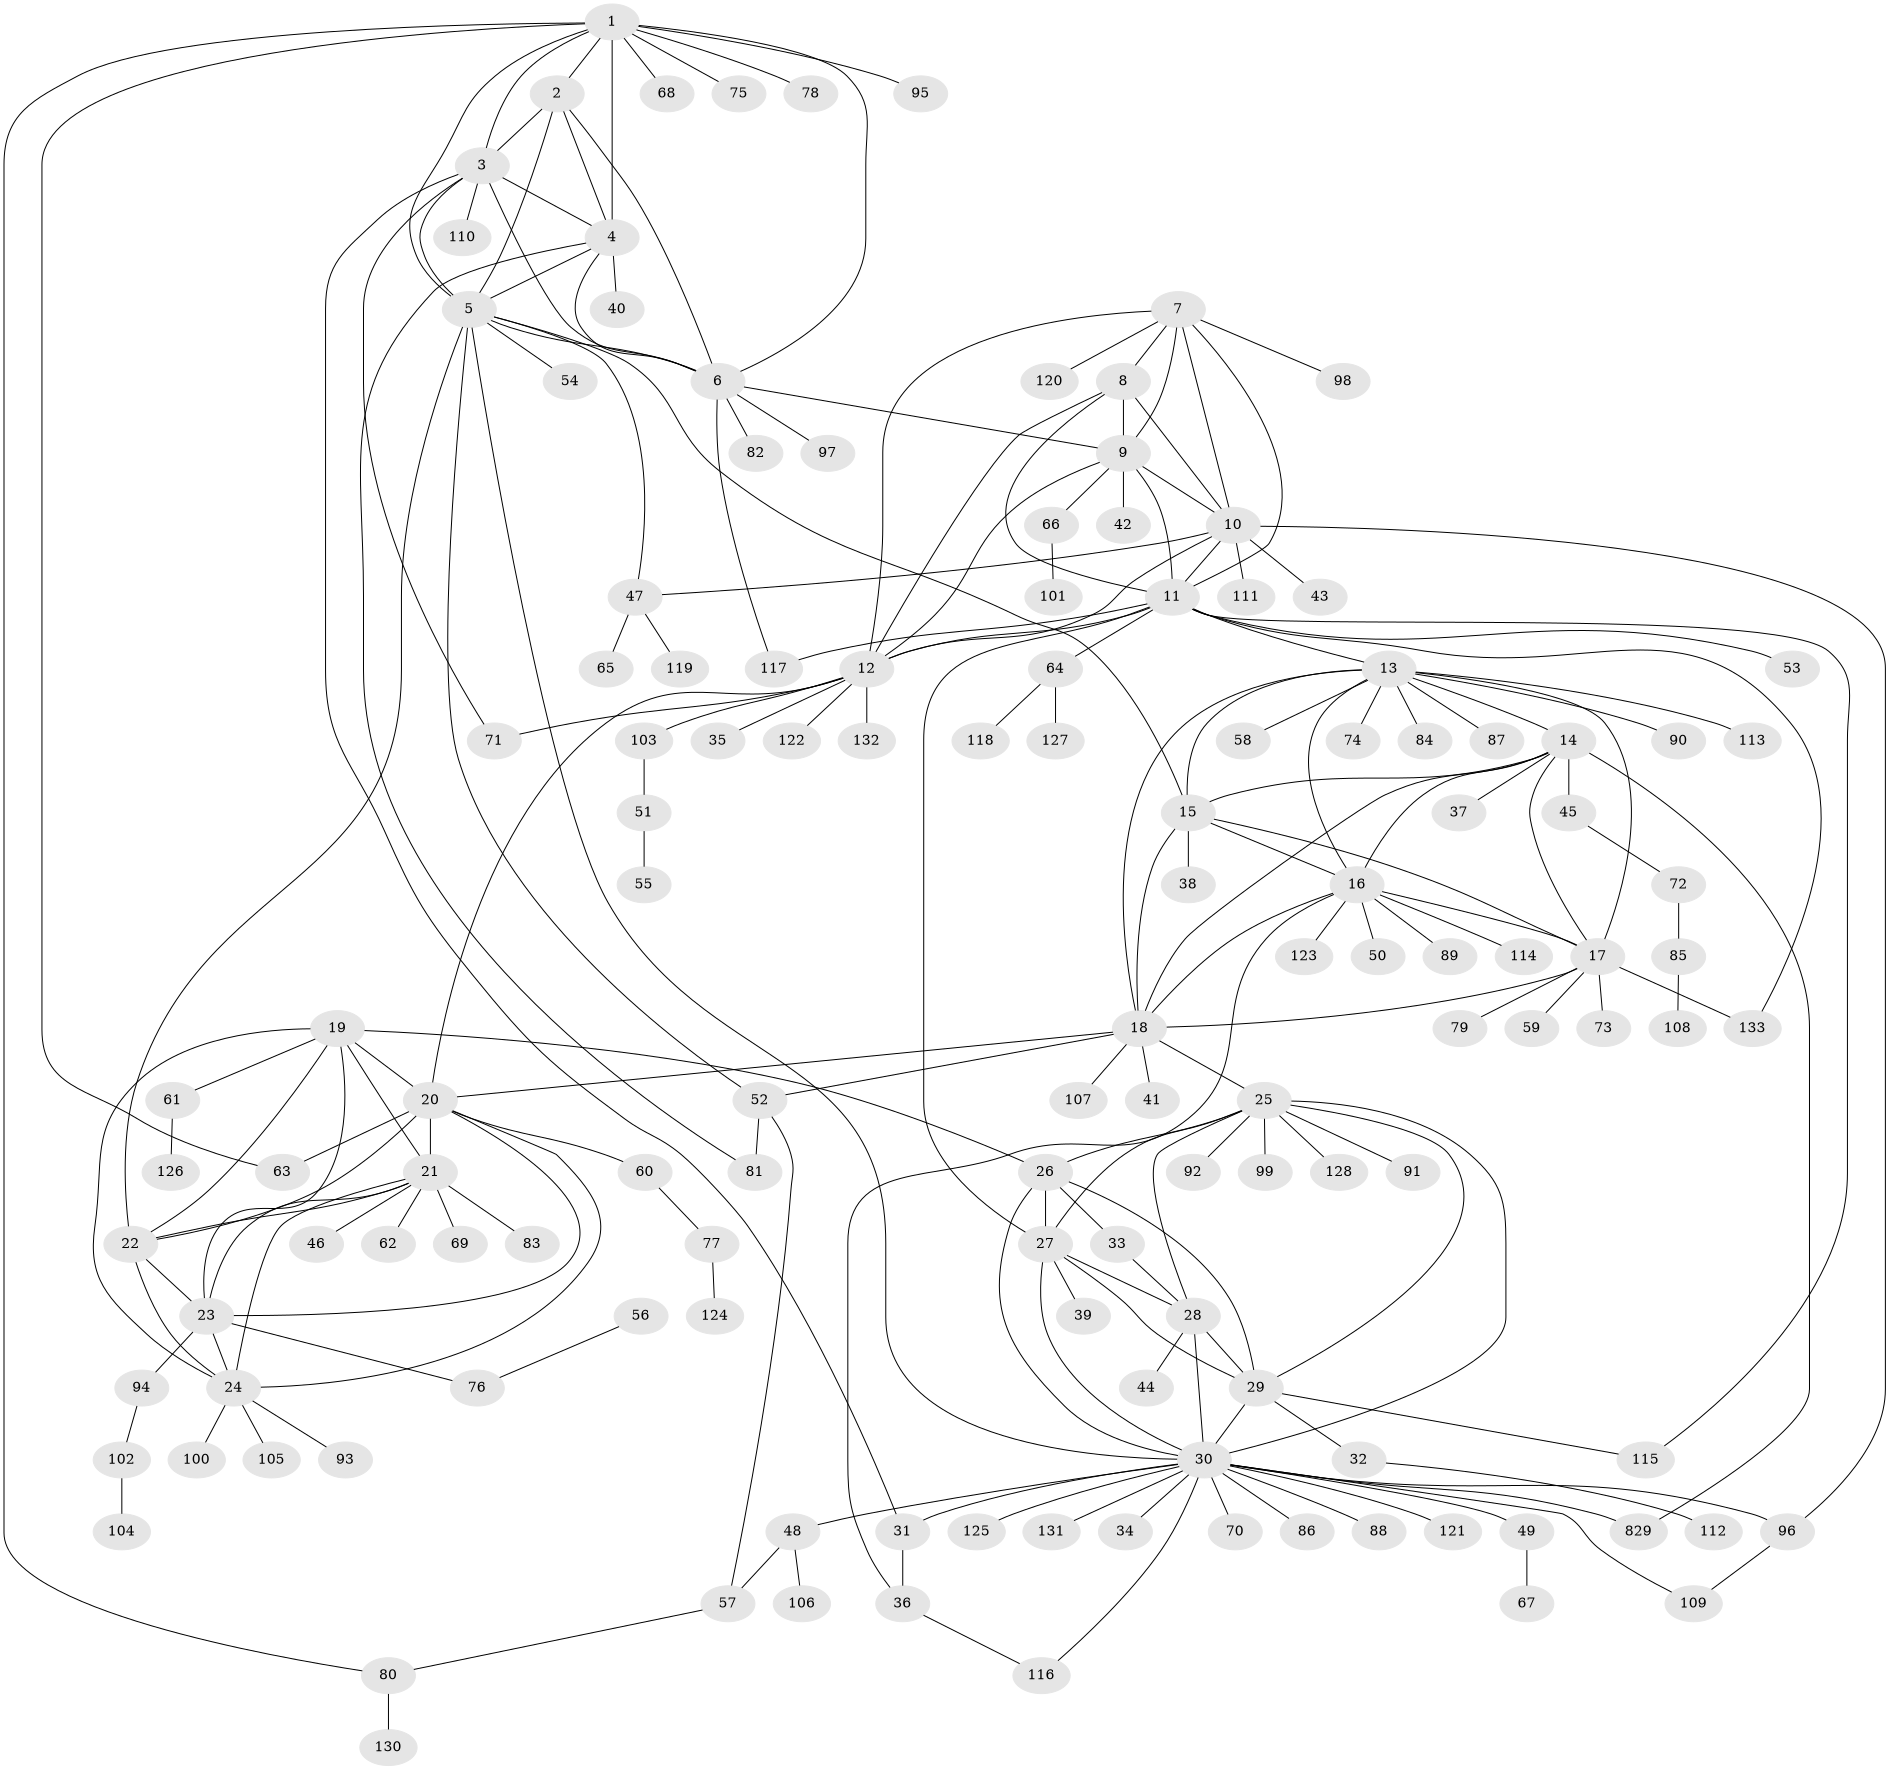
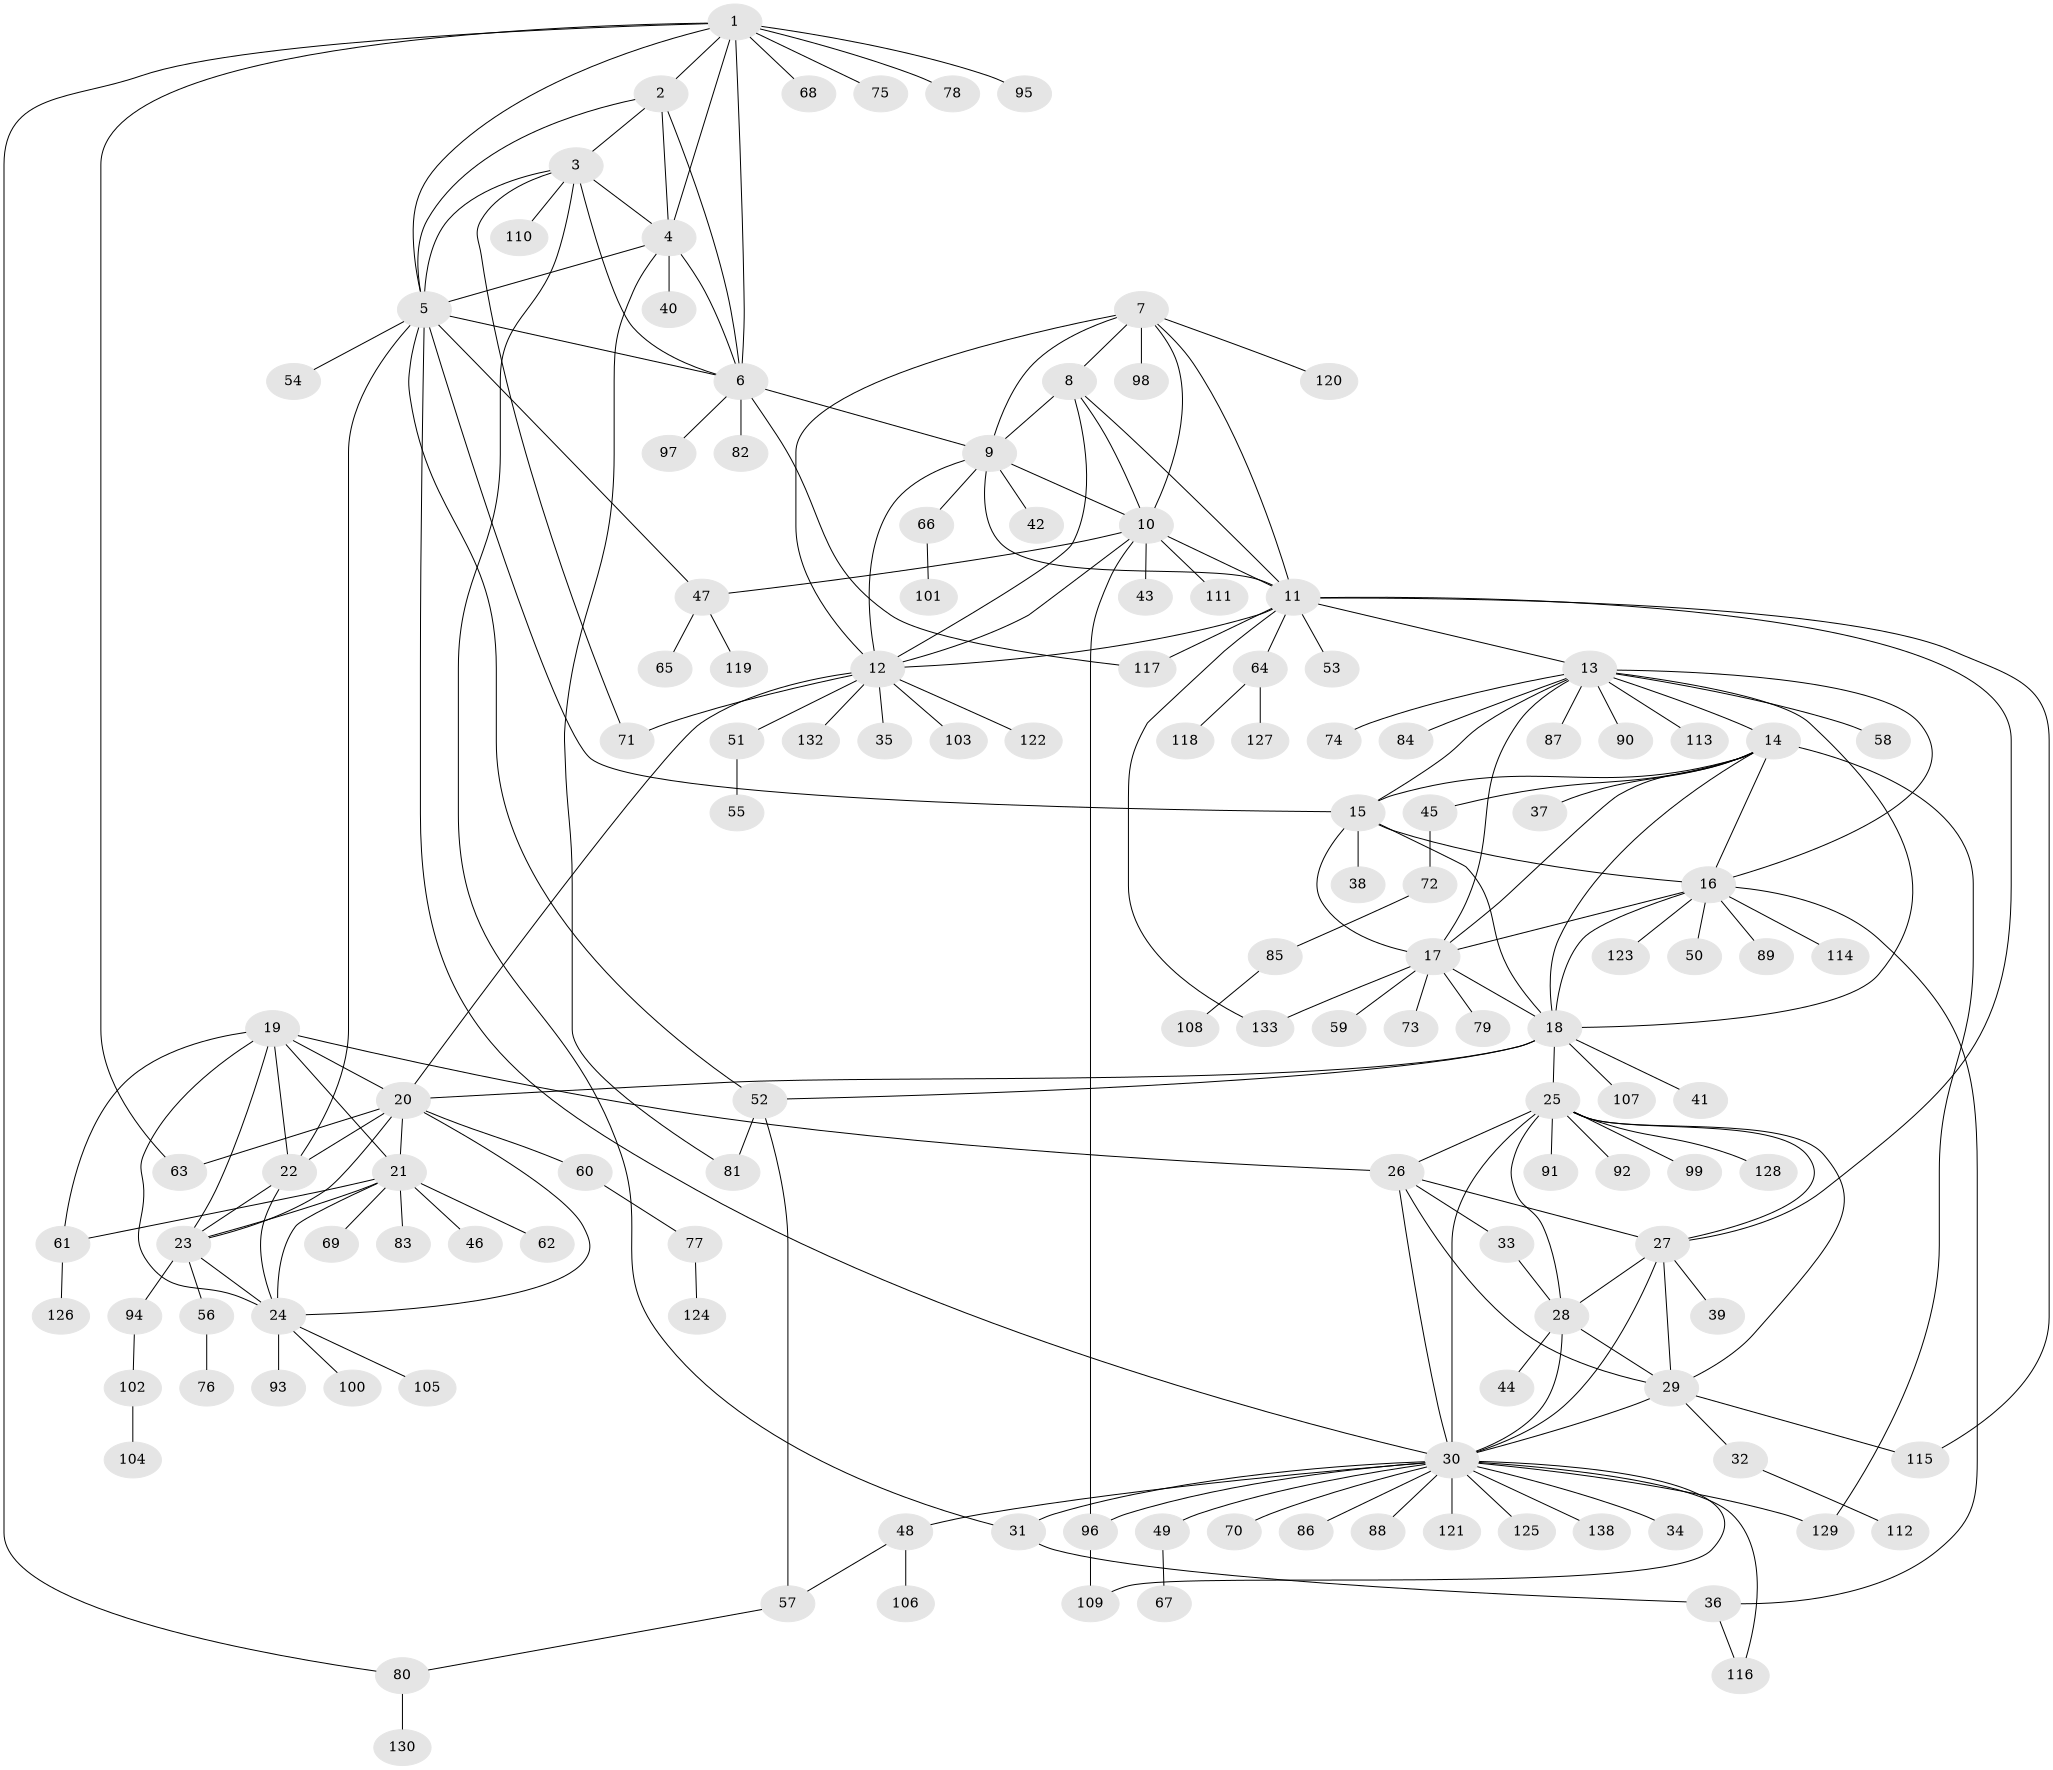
edge "1" -- "3": removed
edge "103" -- "51": now "12" -- "51"
edge "21" -- "22": now "21" -- "61"
edge "23" -- "76": now "23" -- "56"
node "131": label "131" -> "138"
node "829": label "829" -> "129"
